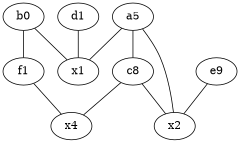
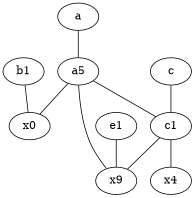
node "b0": label "b0" -> "b1"
node "d1": removed
node "a": added
node "f1": removed
node "x1": label "x1" -> "x0"
node "c8": label "c8" -> "c1"
node "c": added
node "e9": label "e9" -> "e1"
node "x2": label "x2" -> "x9"
